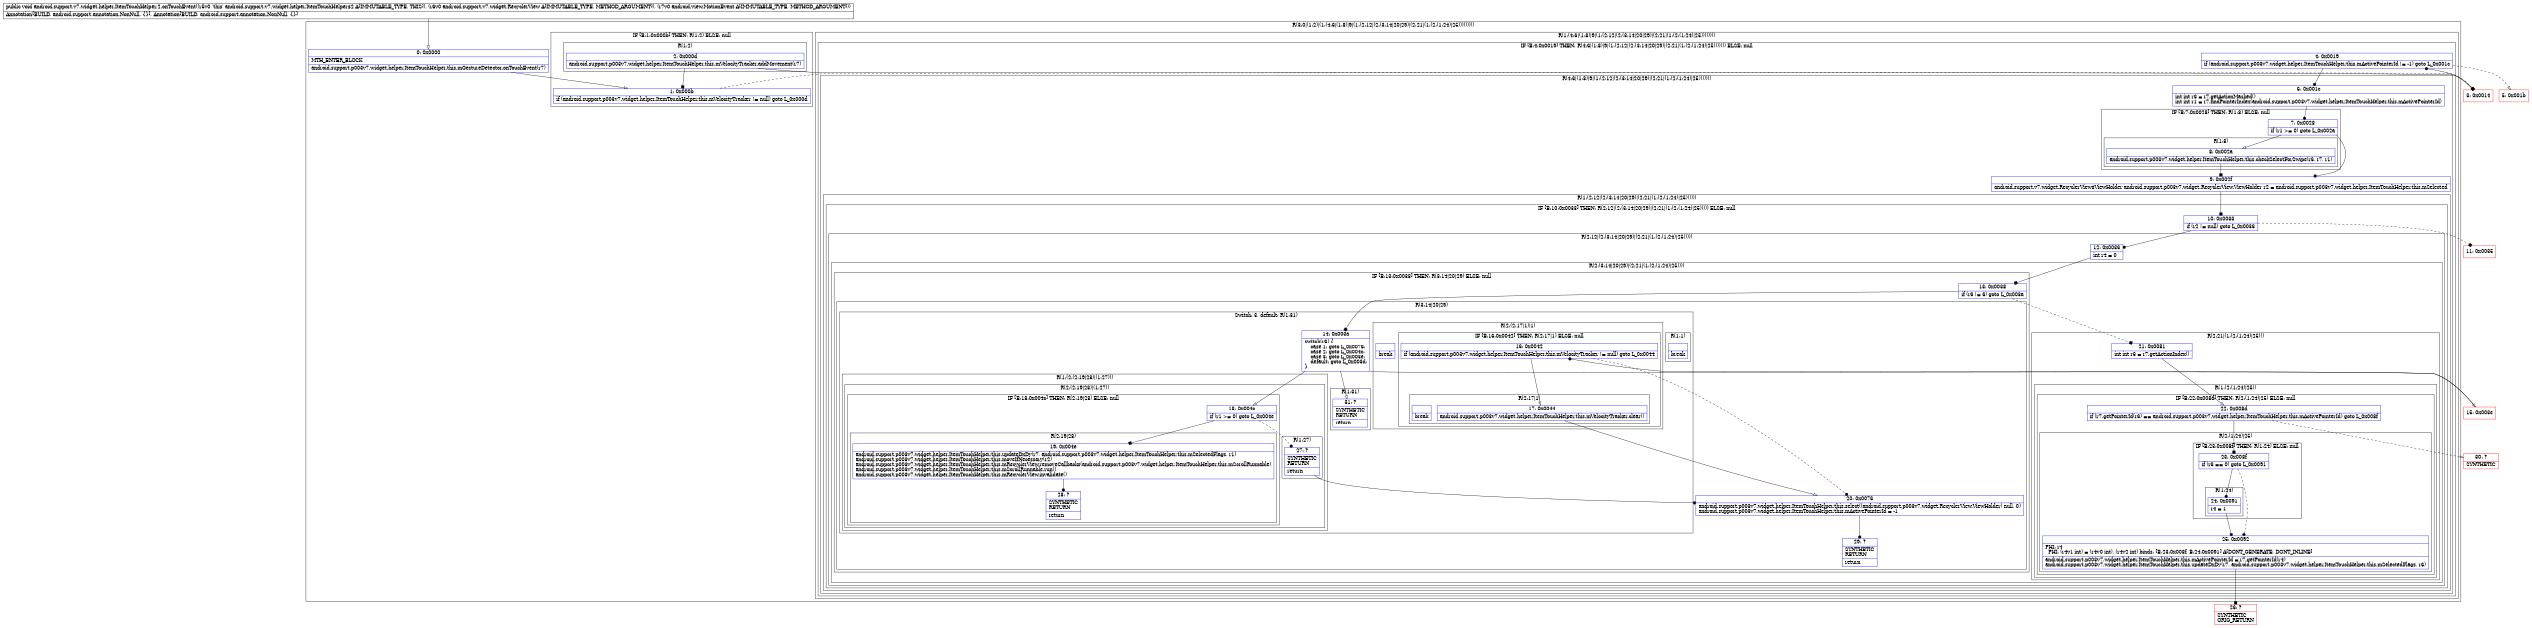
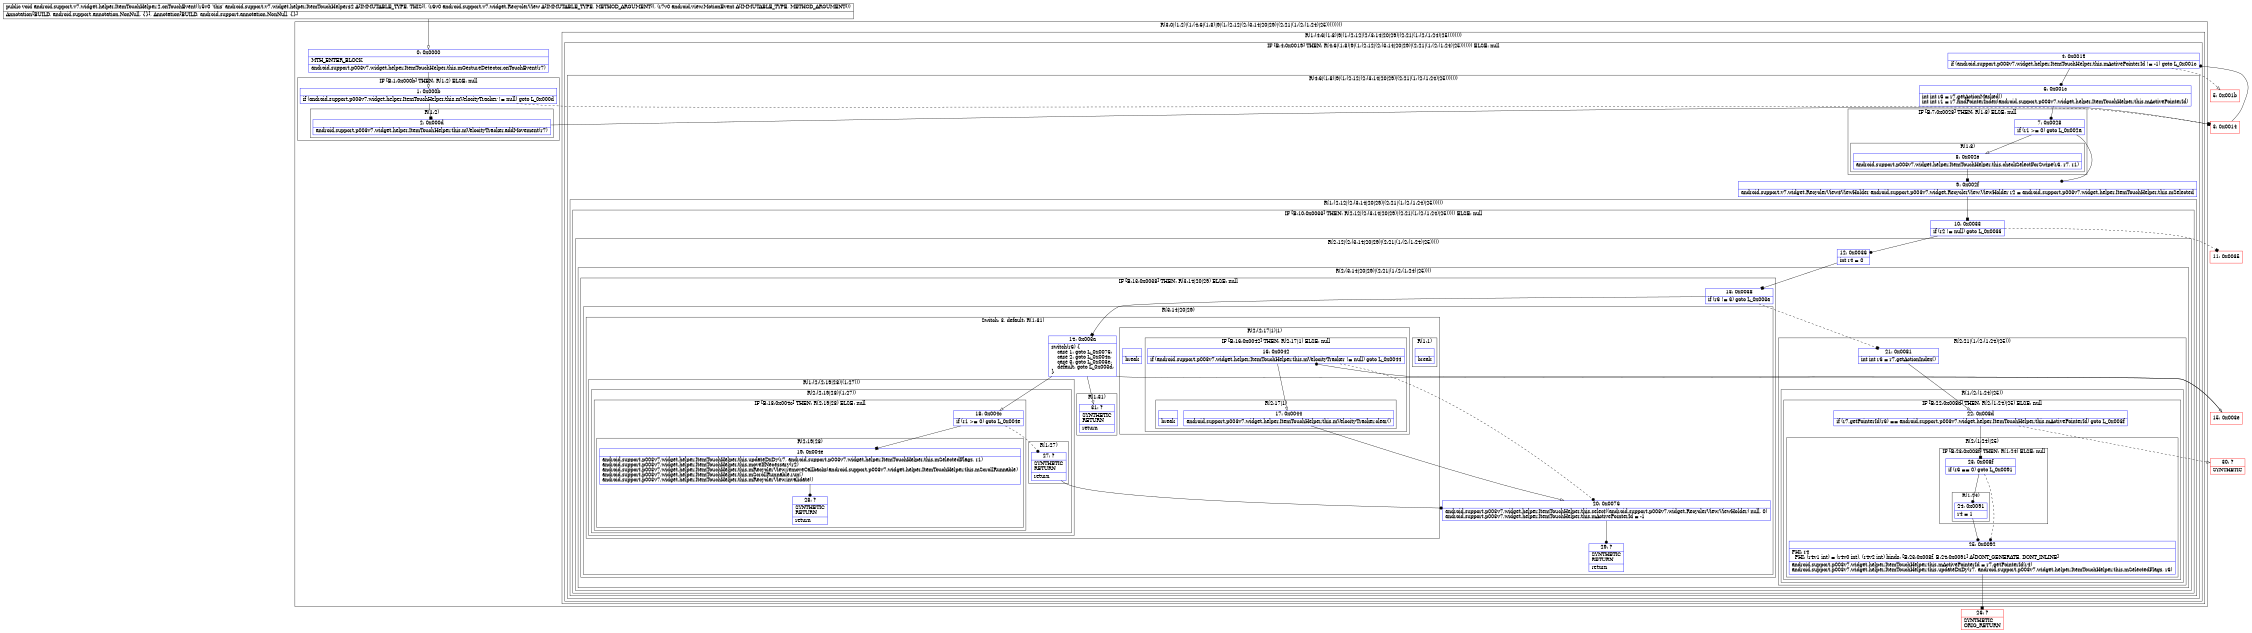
edge "2: 0x000d" -> "1: 0x000b": reversed
